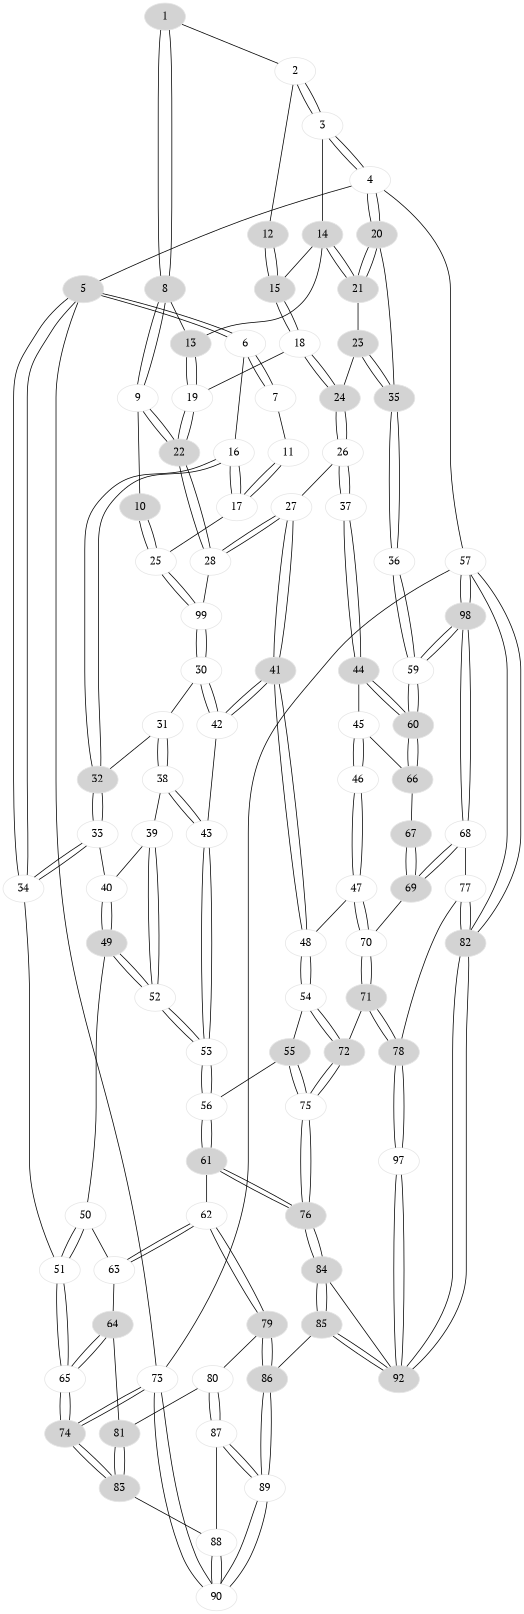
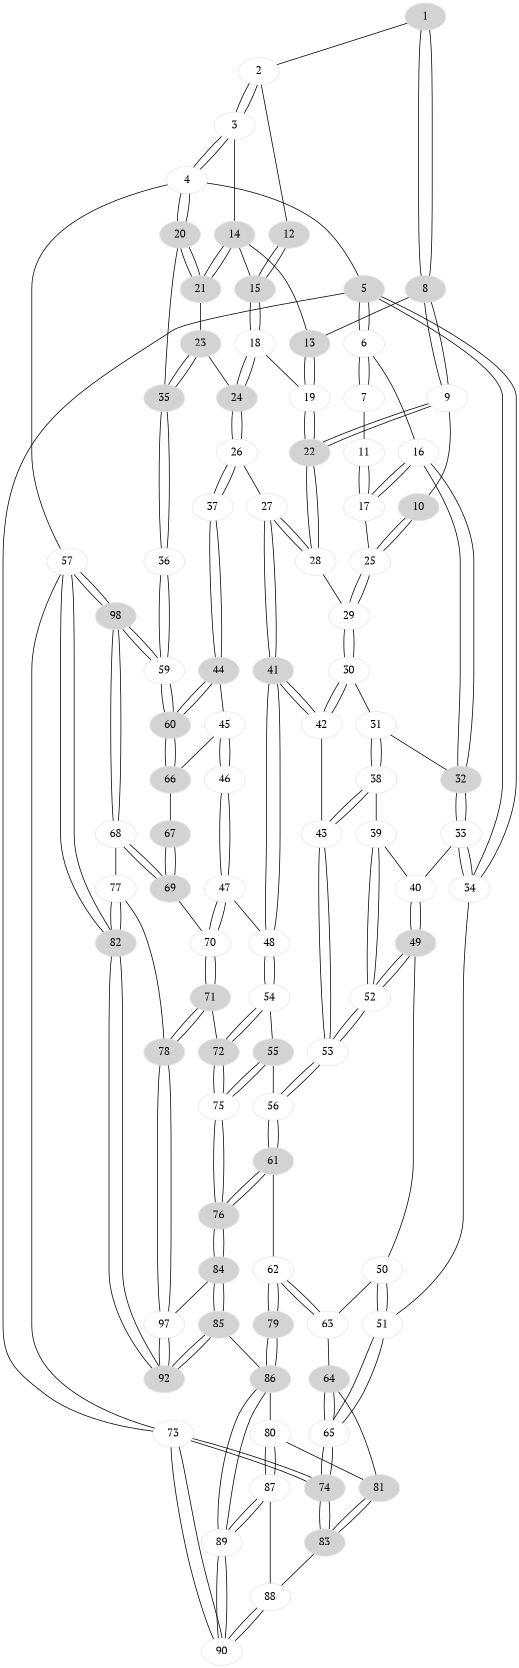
node "99": label "99" -> "29"
edge "84" -- "92": now "84" -- "97"
edge "79" -- "80": now "86" -- "80"
